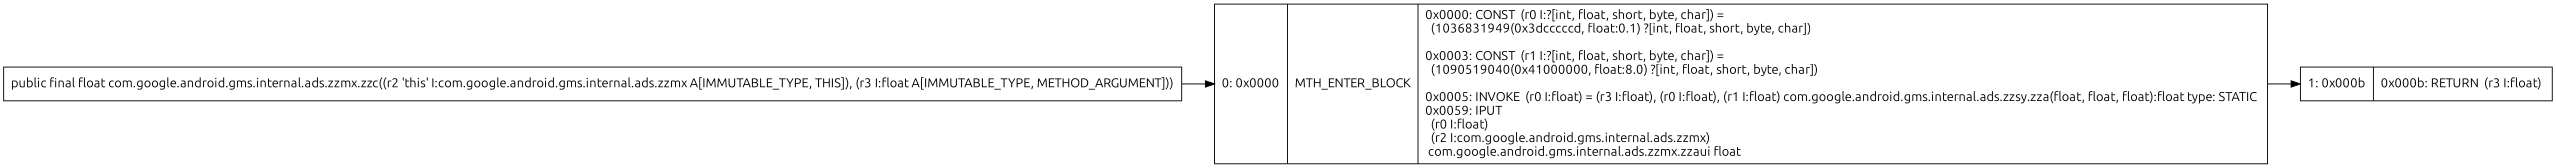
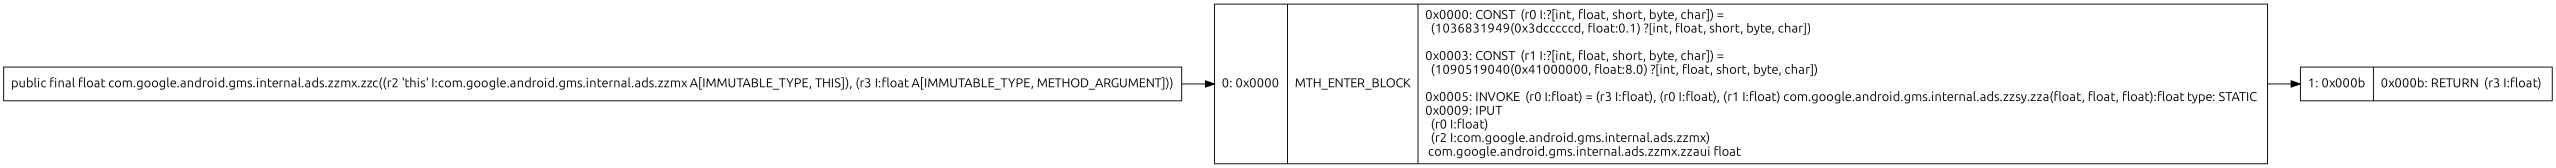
node "0: 0x0000": text "0x0059: IPUT" -> "0x0009: IPUT"
